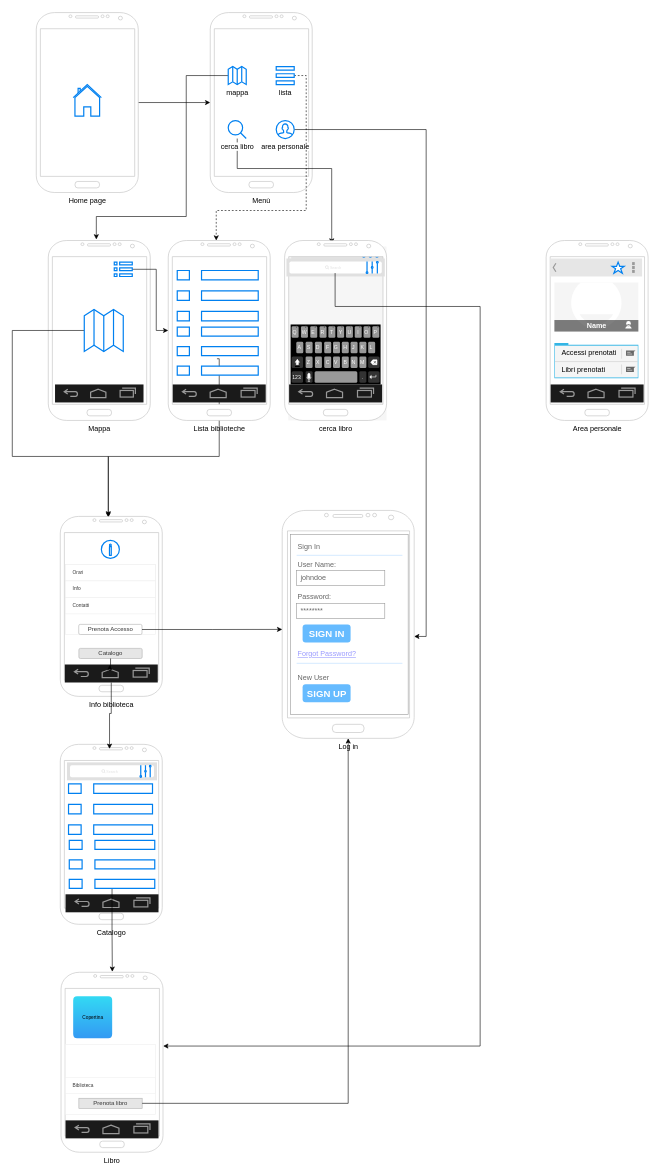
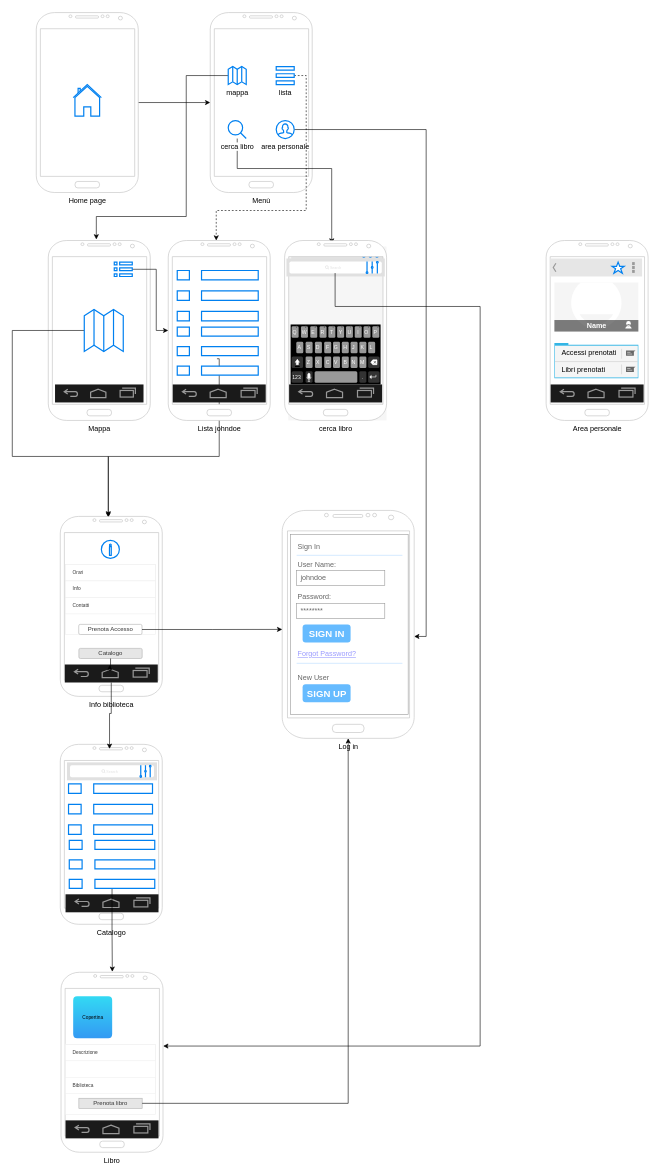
node "Lista biblioteche": label "Lista biblioteche" -> "Lista johndoe"
node "Descrizione": added
